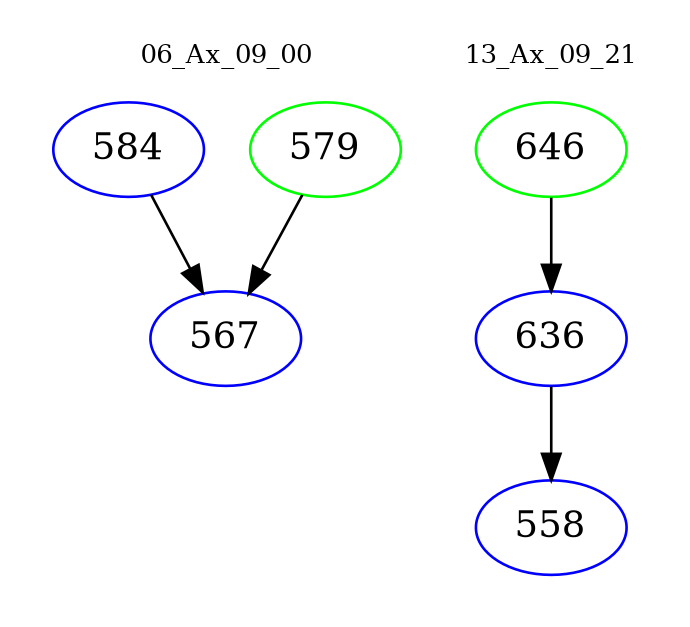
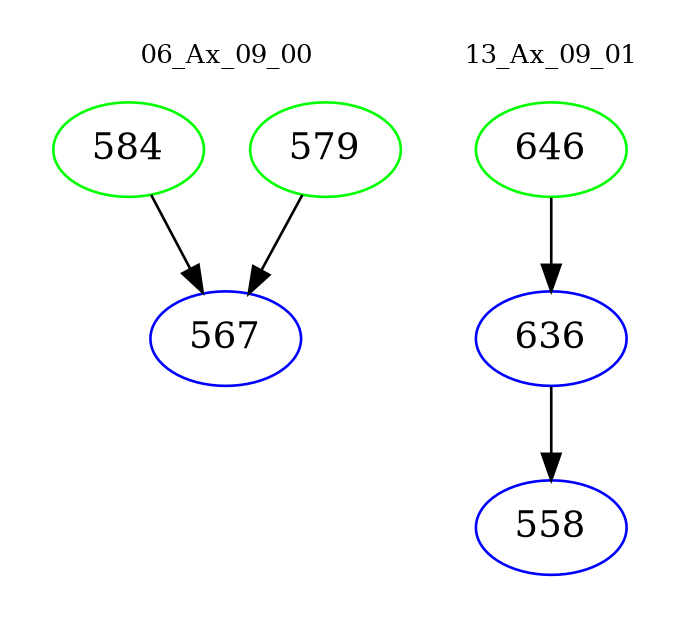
cluster "13_Ax_09_21": label "13_Ax_09_21" -> "13_Ax_09_01"
node "584": color blue -> green
